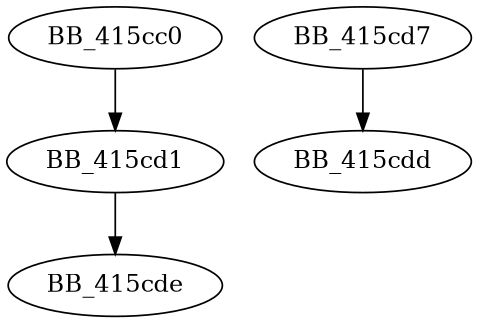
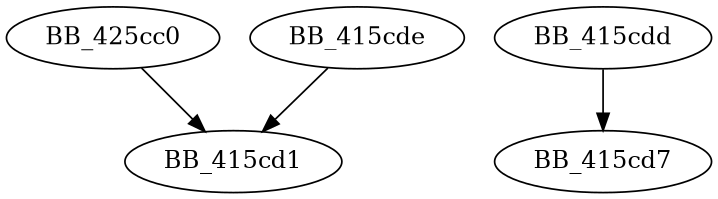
node "BB_415cc0": label "BB_415cc0" -> "BB_425cc0"
edge "BB_415cd7" -> "BB_415cdd": reversed
edge "BB_415cd1" -> "BB_415cde": reversed
